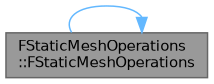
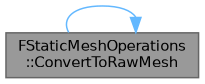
node "FStaticMeshOperations ::FStaticMeshOperations": label "FStaticMeshOperations ::FStaticMeshOperations" -> "FStaticMeshOperations ::ConvertToRawMesh"
